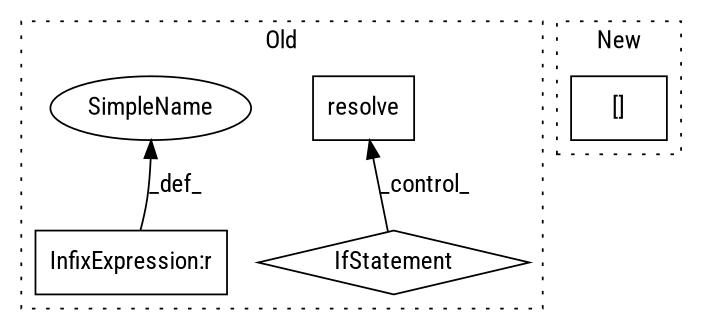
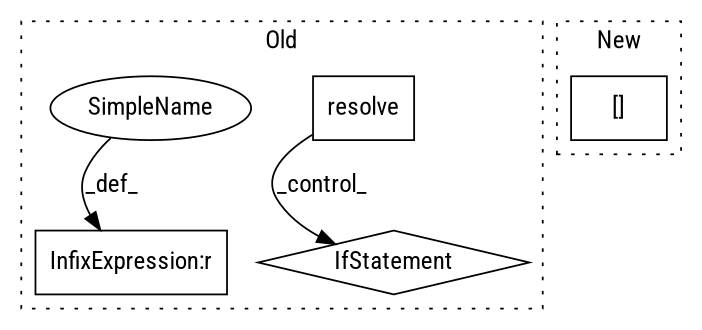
edge "InfixExpression:r" -> "SimpleName": reversed
edge "IfStatement" -> "resolve": reversed
